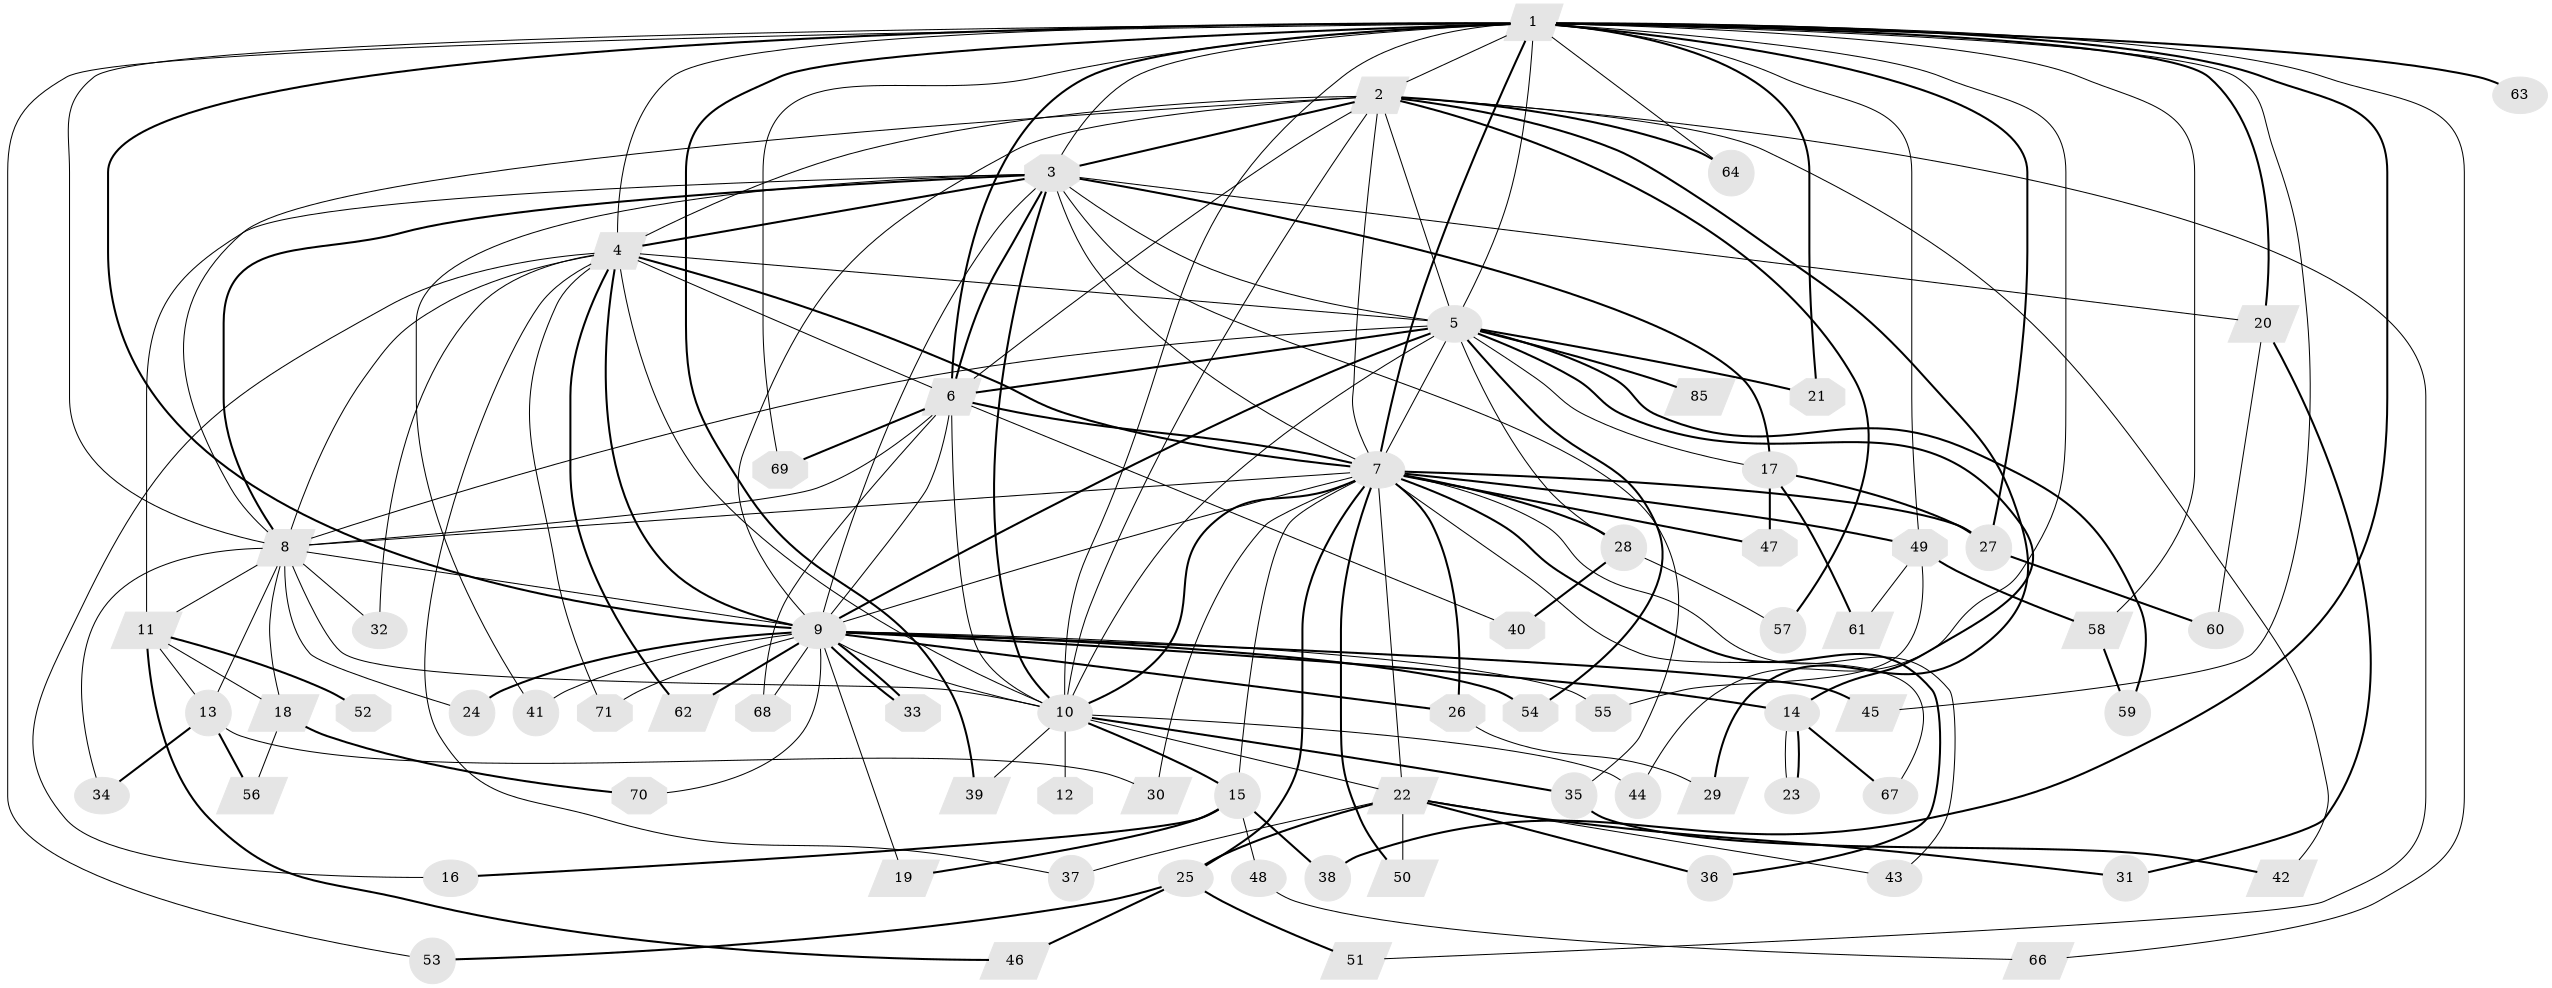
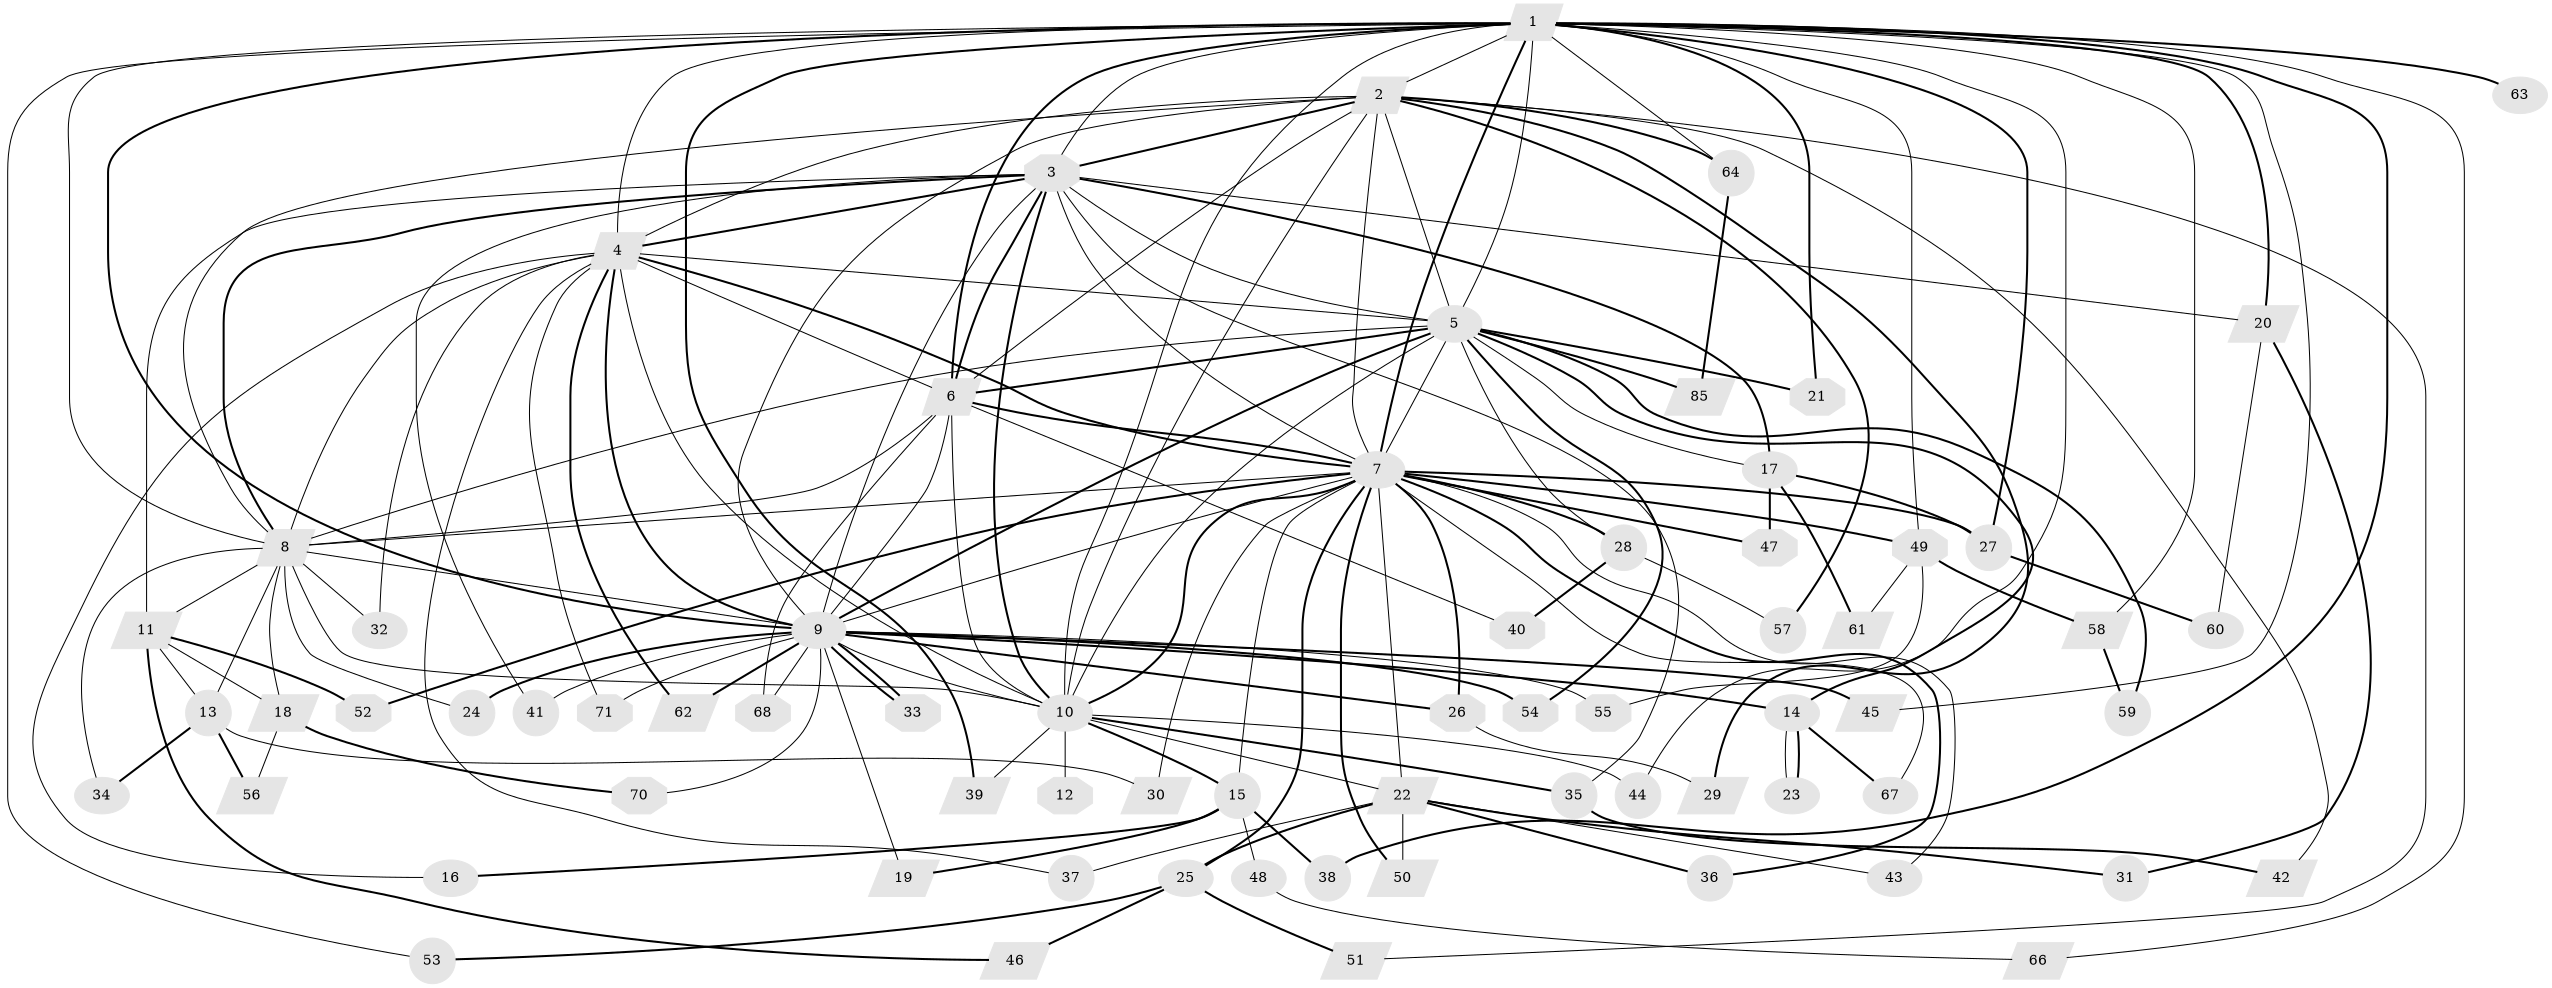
edge "64" -- "85": added
node "69": removed
edge "7" -- "52": added
